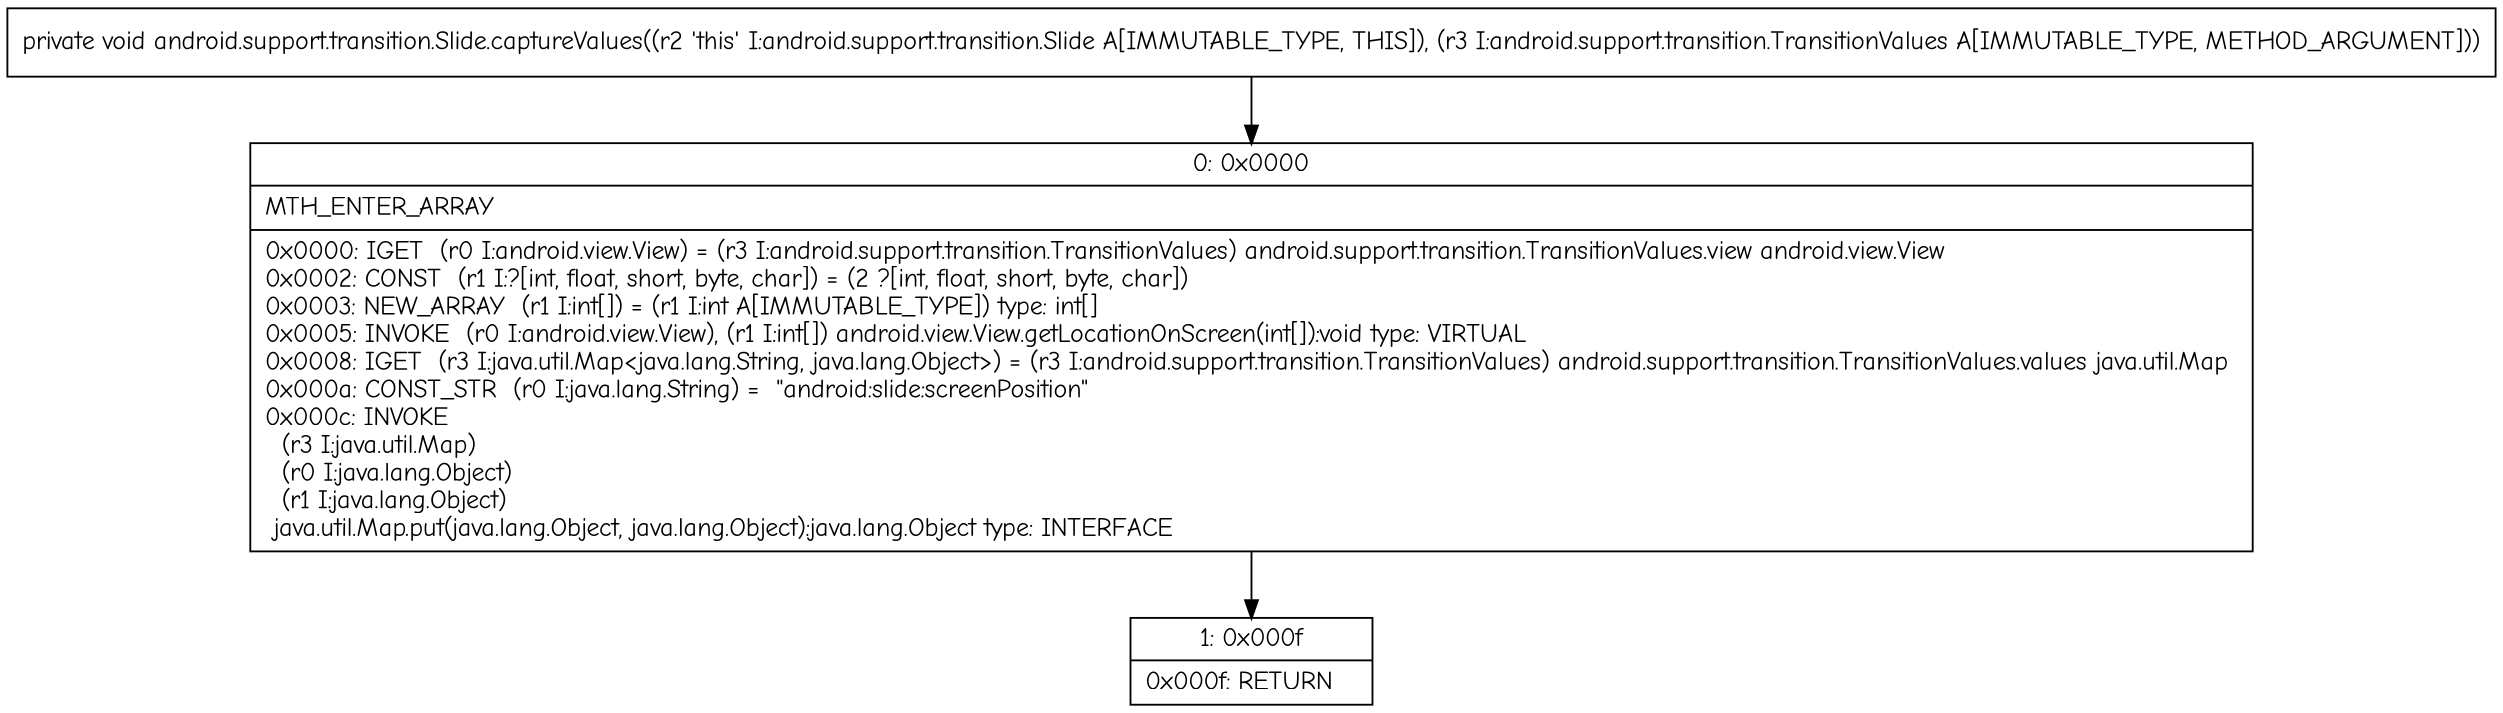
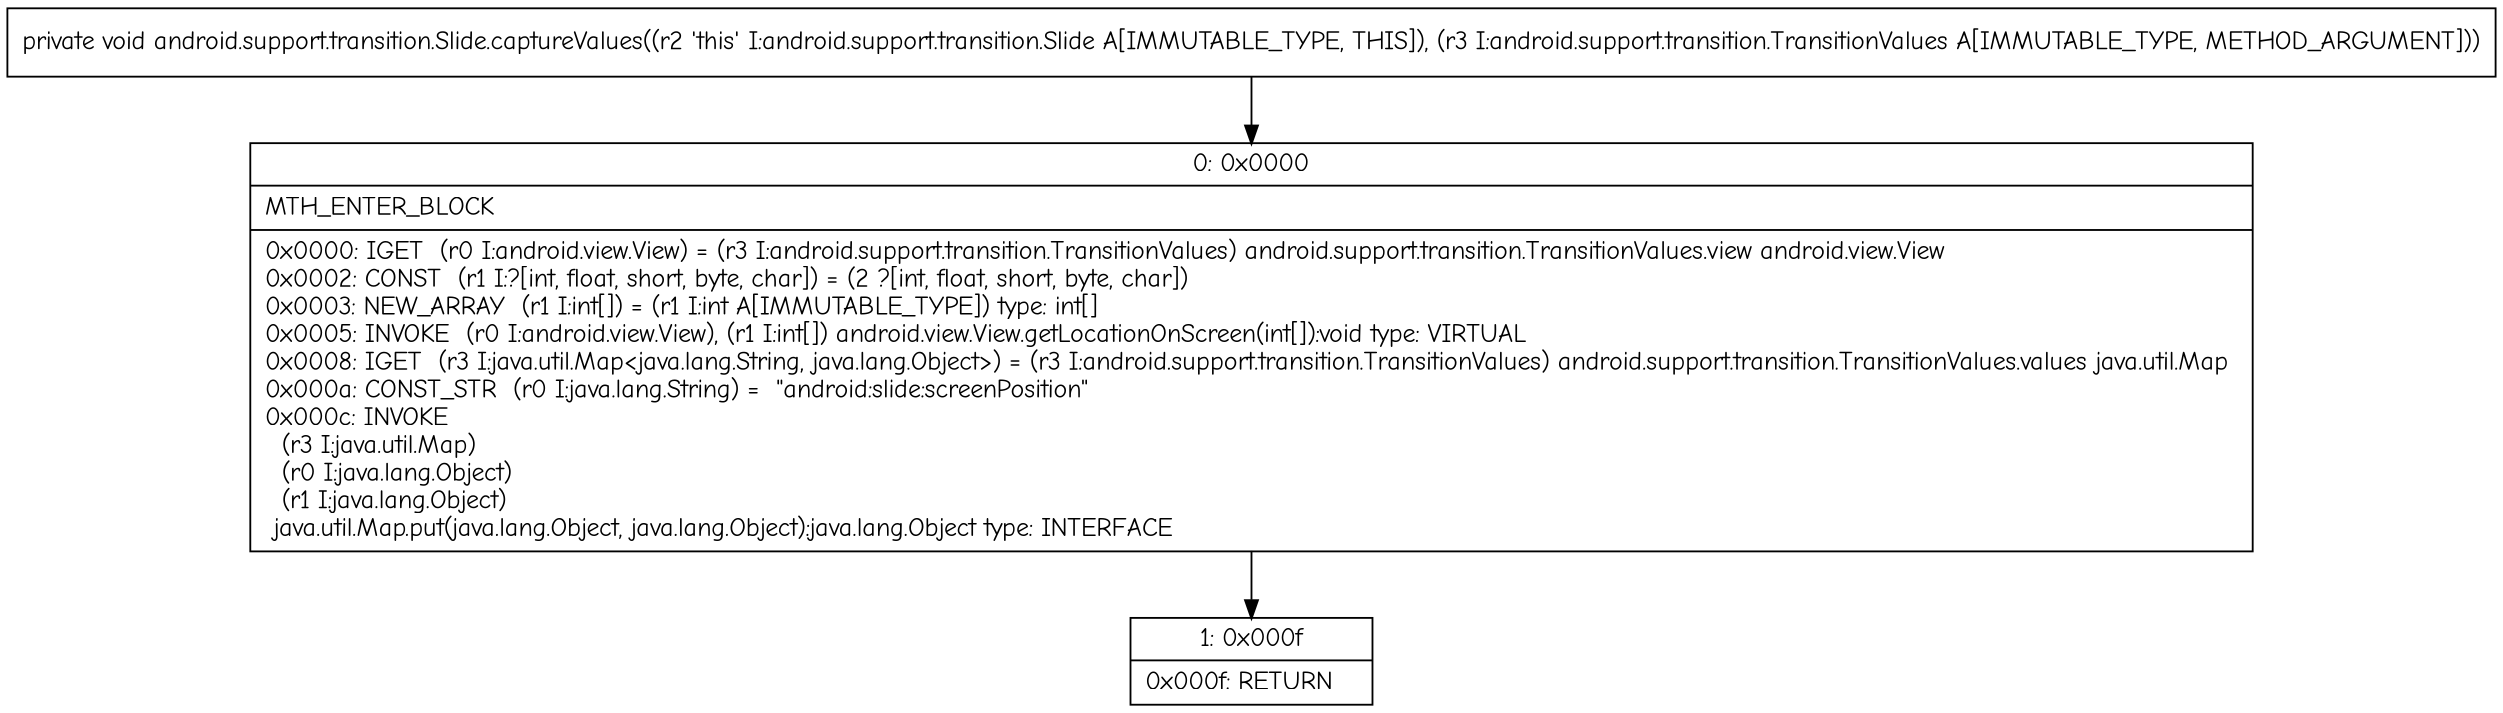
node "0: 0x0000": text "MTH_ENTER_ARRAY" -> "MTH_ENTER_BLOCK"
